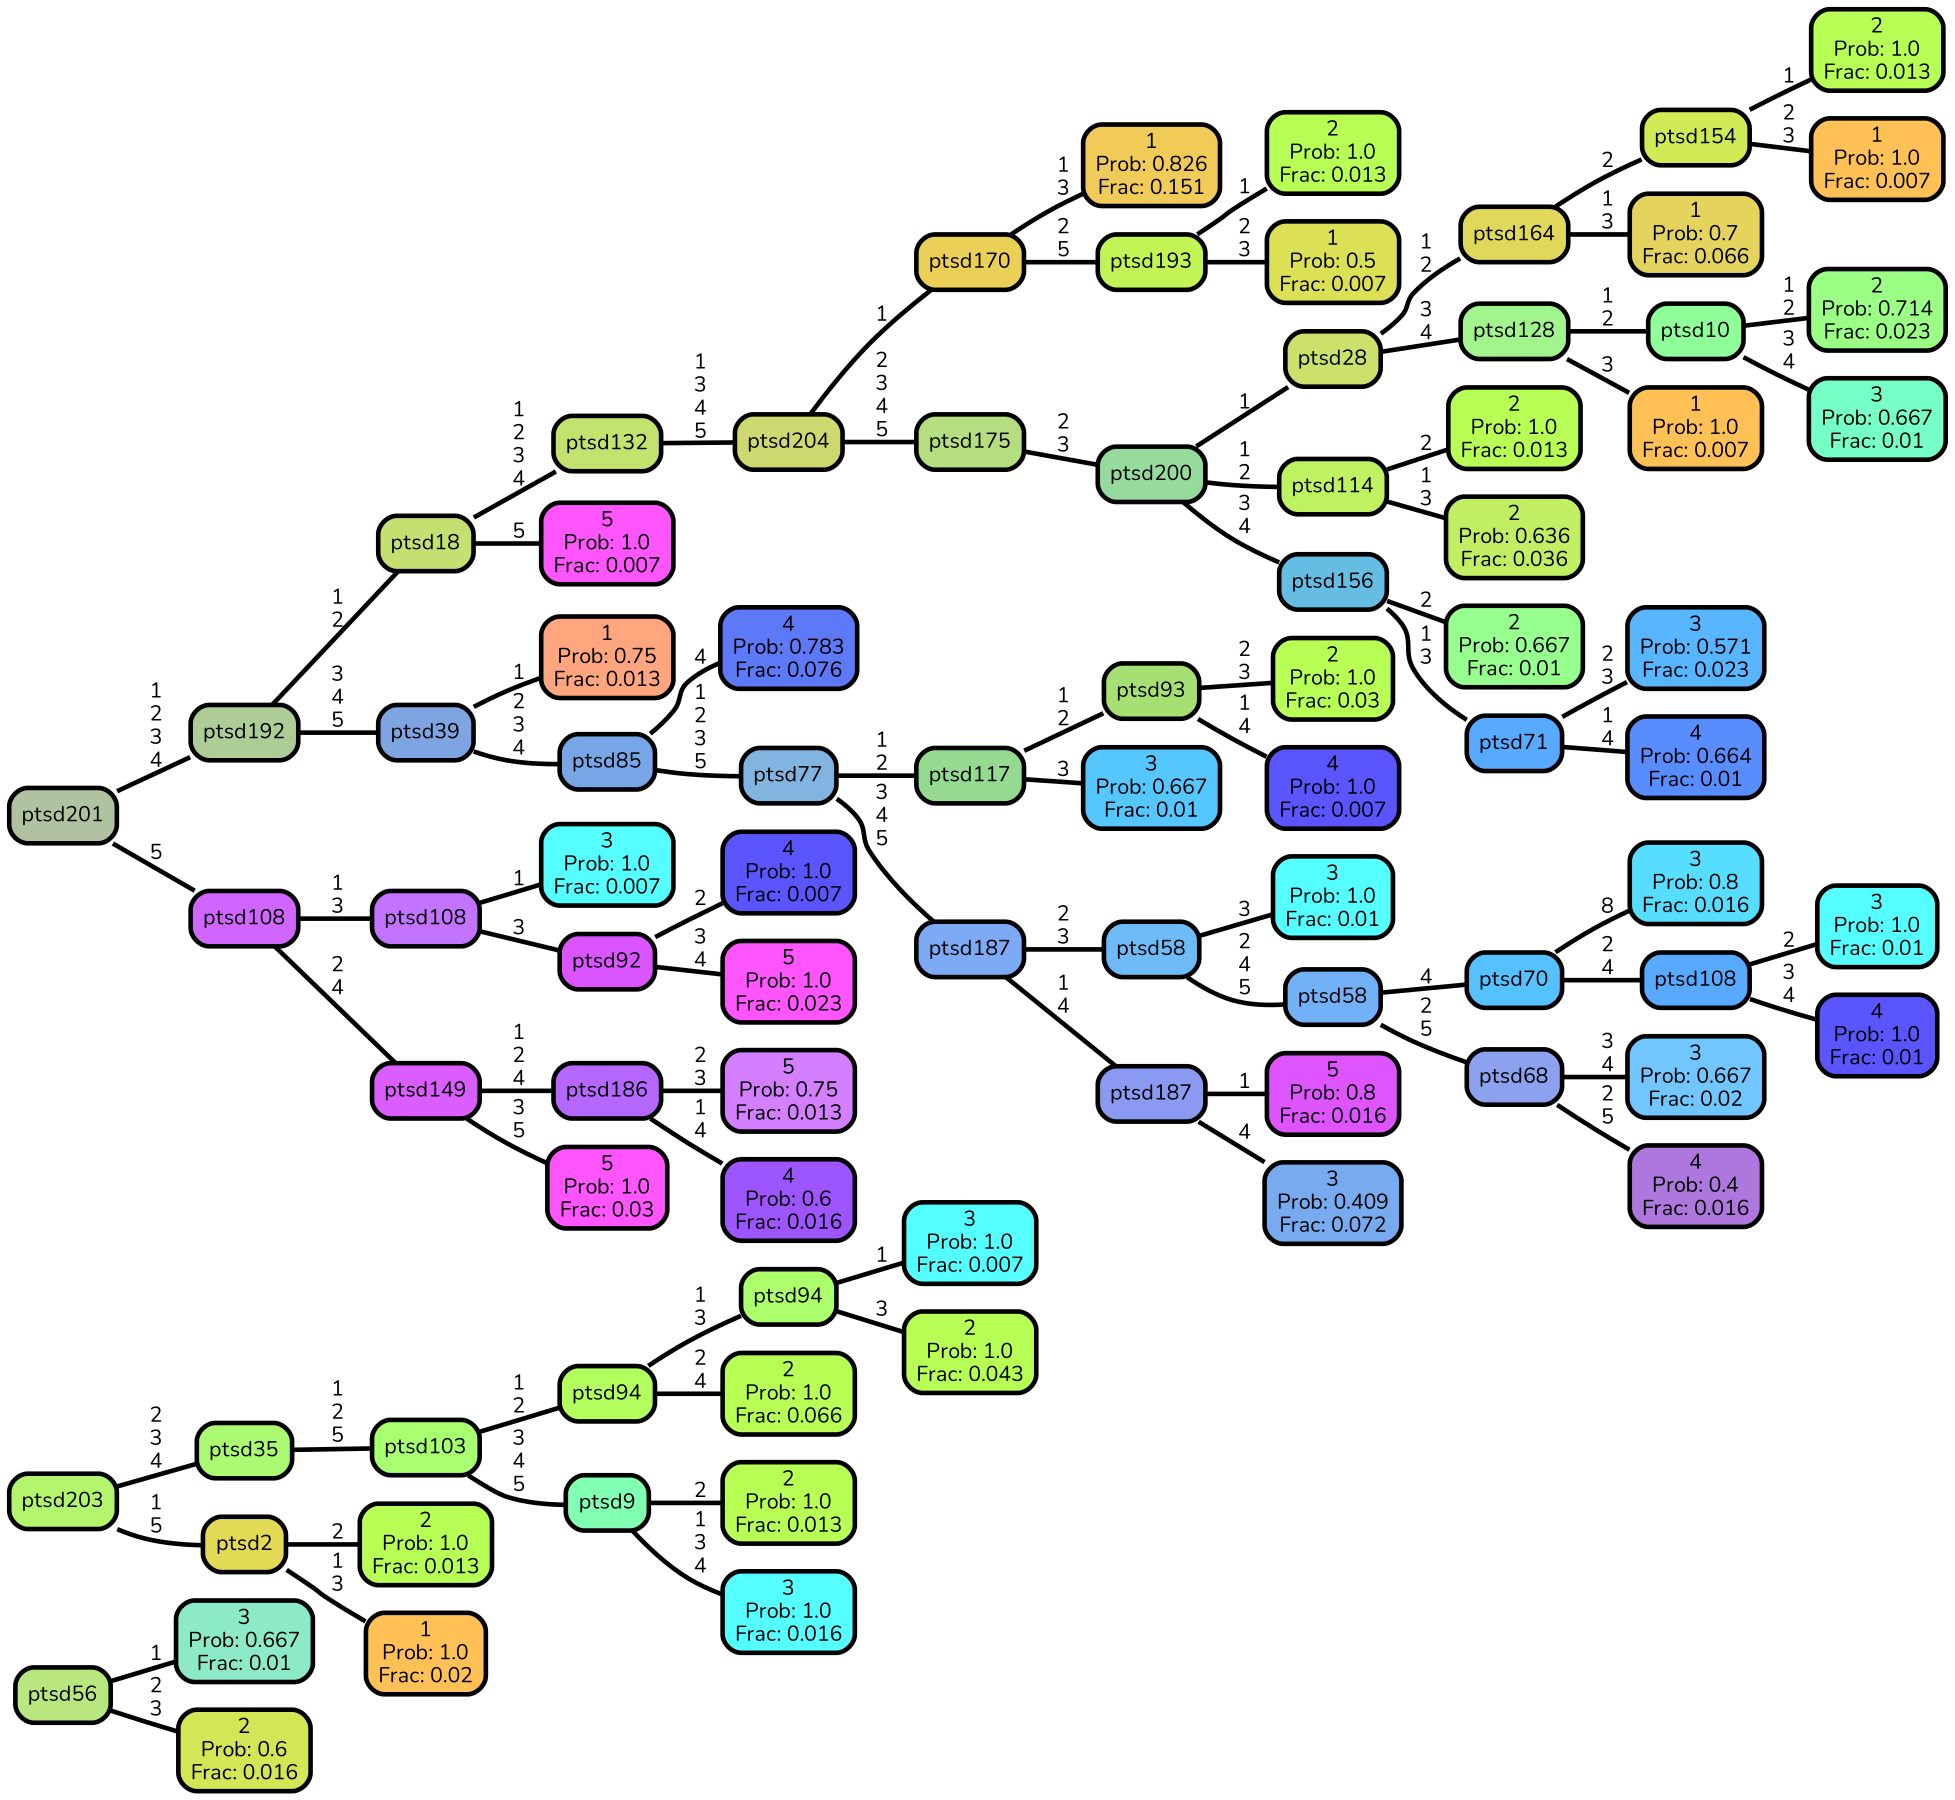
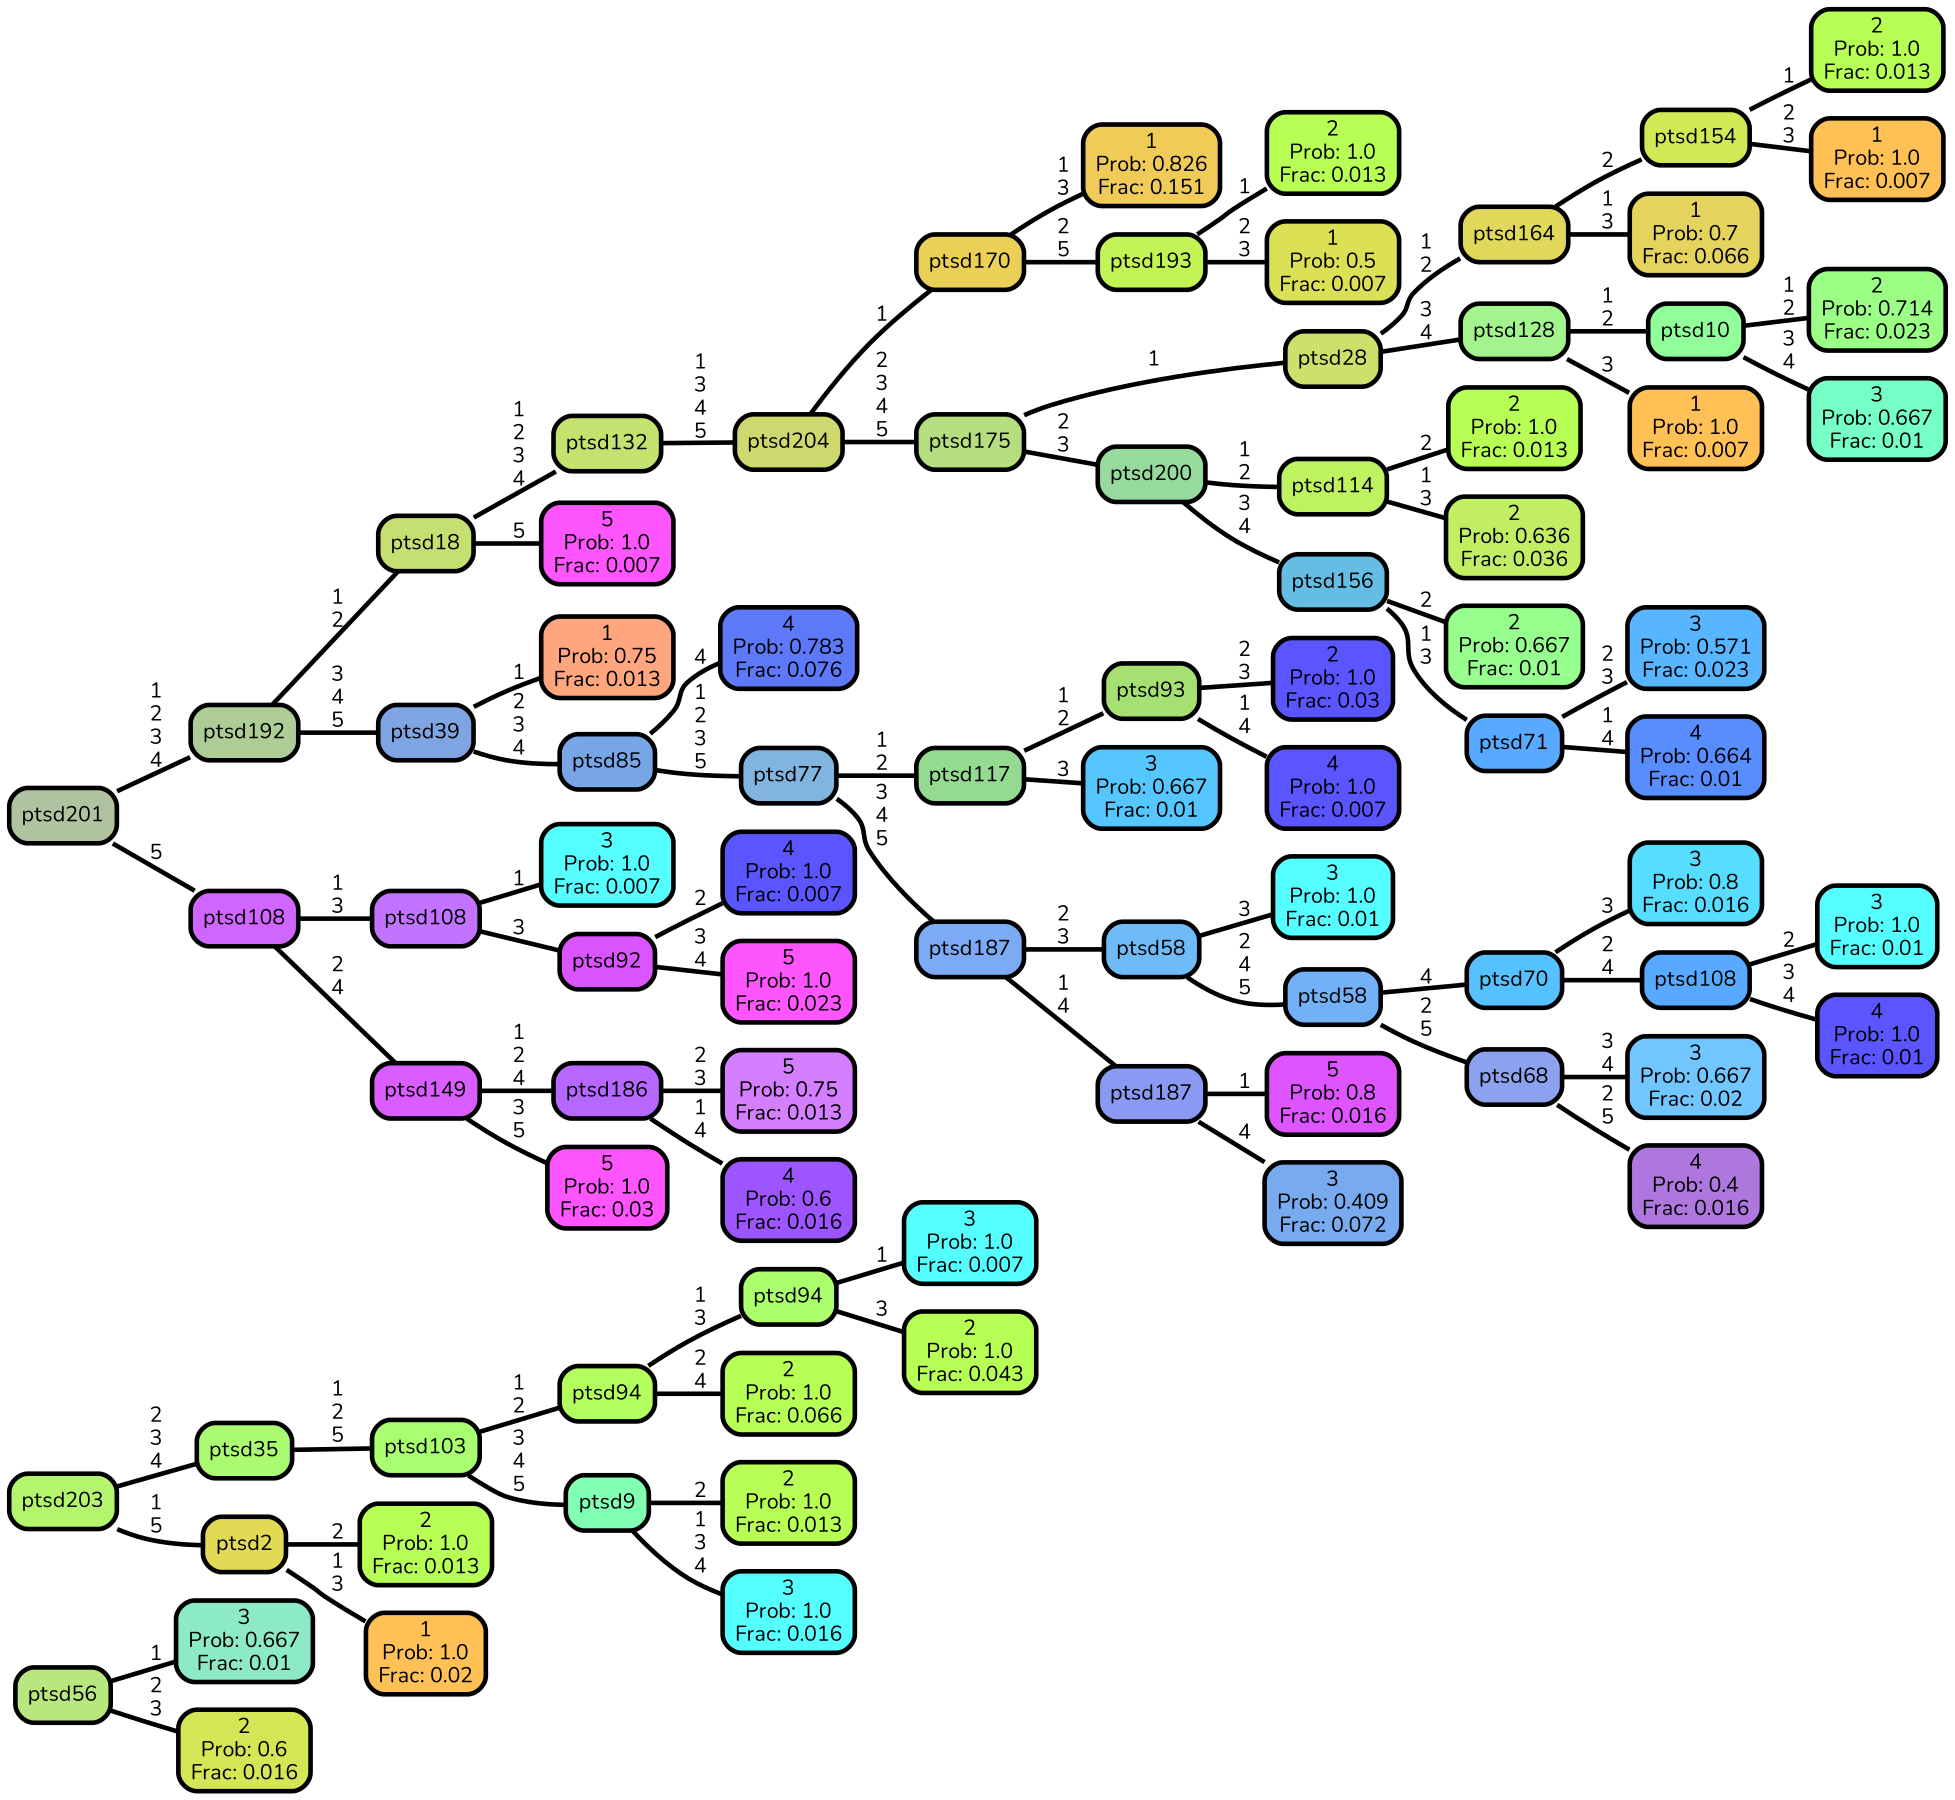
edge "ptsd28" -- "ptsd200": now "ptsd28" -- "ptsd175"
node "2 Prob: 1.0 Frac: 0.03": fillcolor #b8ff55 -> #5a55ff
edge "3 Prob: 0.8 Frac: 0.016" -- "ptsd70": label " 8" -> " 3"
